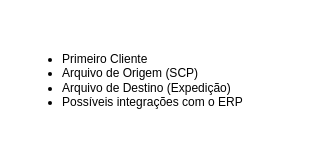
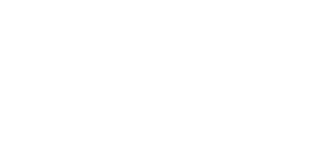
node "Primeiro Cliente Arquivo de Origem (SCP) Arquivo de Destino (Expedição) Possíveis integrações com o ERP": removed
